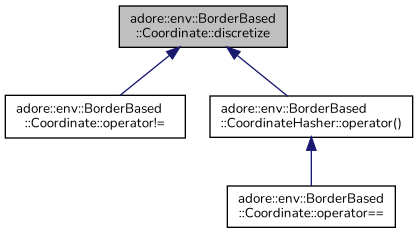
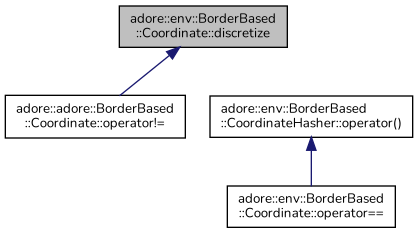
edge "adore::env::BorderBased ::CoordinateHasher::operator()" -> "adore::env::BorderBased ::Coordinate::discretize": removed
node "adore::env::BorderBased ::Coordinate::operator!=": label "adore::env::BorderBased ::Coordinate::operator!=" -> "adore::adore::BorderBased ::Coordinate::operator!="
